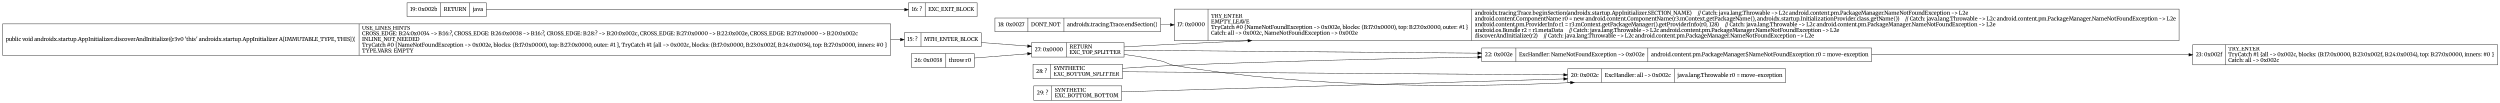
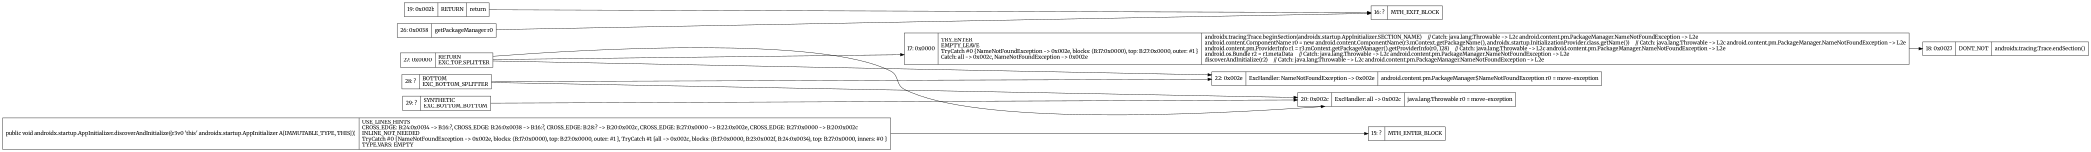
node "19: 0x002b": text "java" -> "return"
node "16: ?": text "EXC_EXIT_BLOCK" -> "MTH_EXIT_BLOCK"
edge "18: 0x0027" -> "17: 0x0000": reversed
edge "15: ?" -> "27: 0x0000": removed
node "23: 0x002f": removed
edge "26: 0x0038" -> "27: 0x0000": now "26: 0x0038" -> "16: ?"
node "26: 0x0038": text "throw r0" -> "getPackageManager r0"
node "28: ?": text "SYNTHETIC" -> "BOTTOM"
